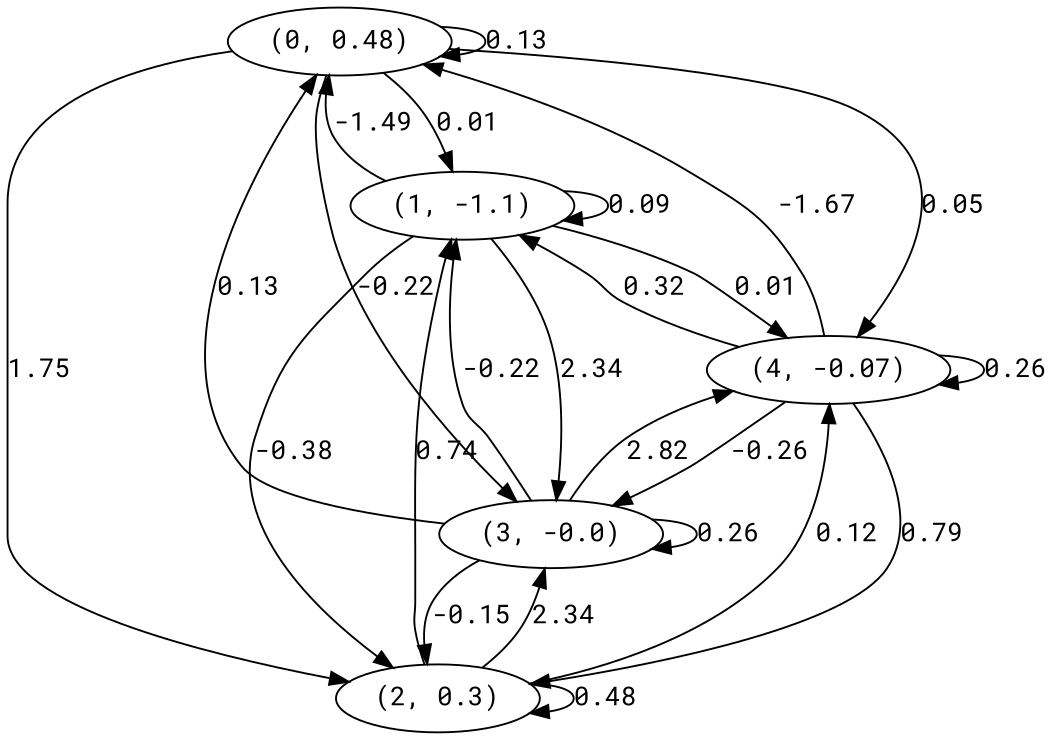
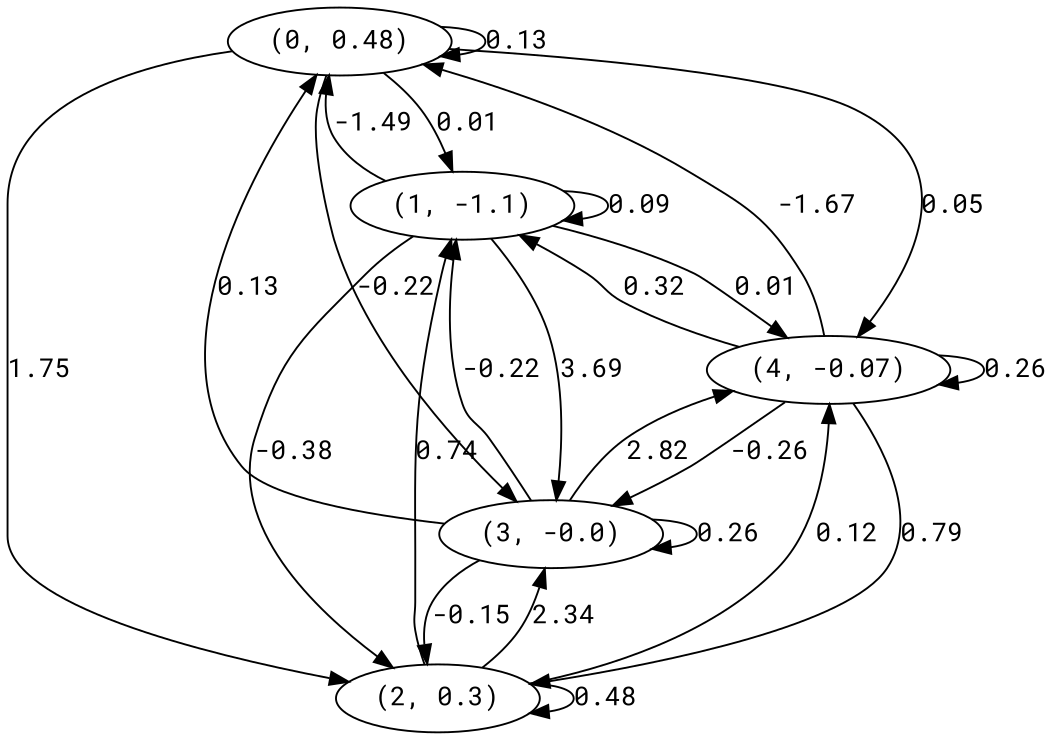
edge "(1, -1.1)" -> "(3, -0.0)": label "2.34" -> "3.69"
